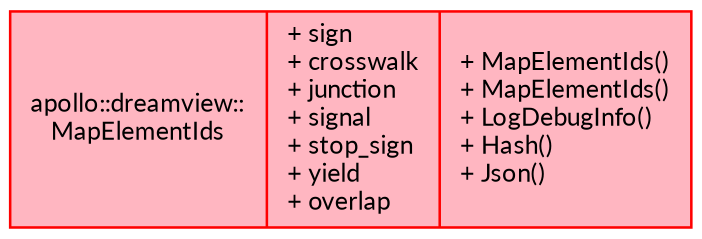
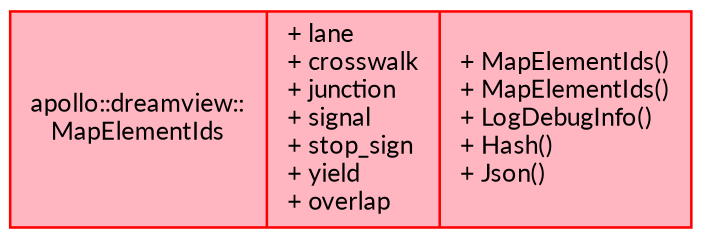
node "apollo::dreamview::": text "+ sign" -> "+ lane"
